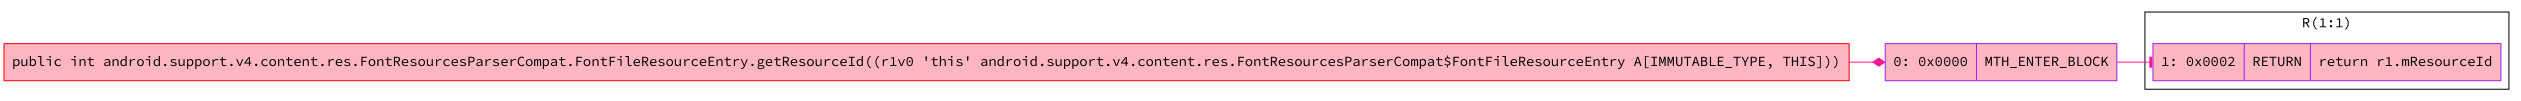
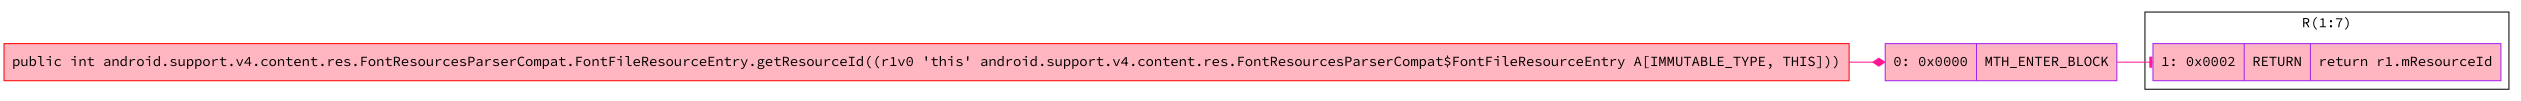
cluster "R(1:1)": label "R(1:1)" -> "R(1:7)"
